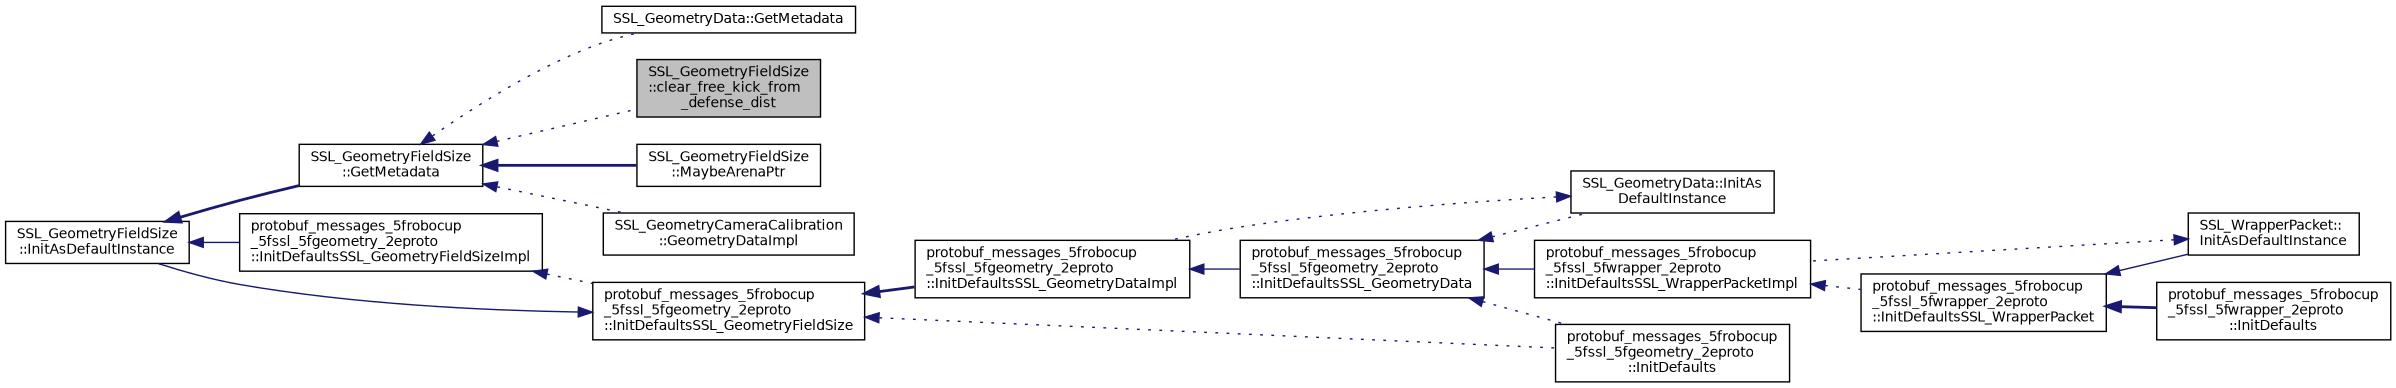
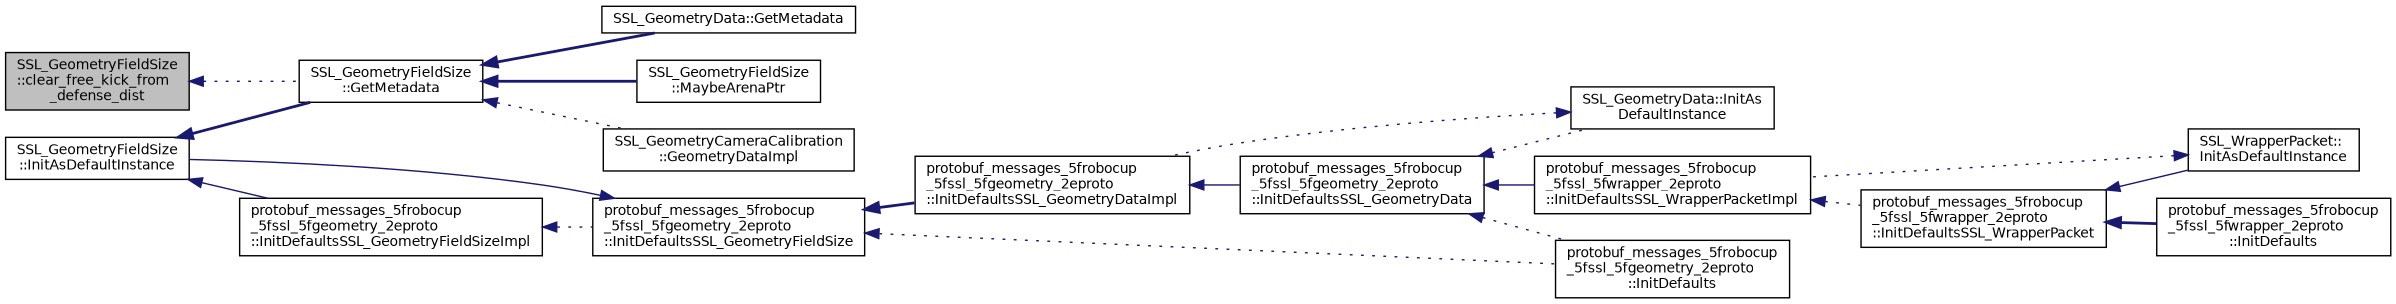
edge "SSL_GeometryData::GetMetadata" -> "SSL_GeometryFieldSize ::GetMetadata": style dotted -> bold
edge "SSL_GeometryFieldSize ::clear_free_kick_from _defense_dist" -> "SSL_GeometryFieldSize ::GetMetadata": reversed
